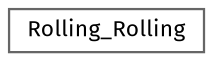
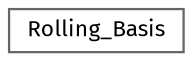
node "Rolling_Rolling": label "Rolling_Rolling" -> "Rolling_Basis"
